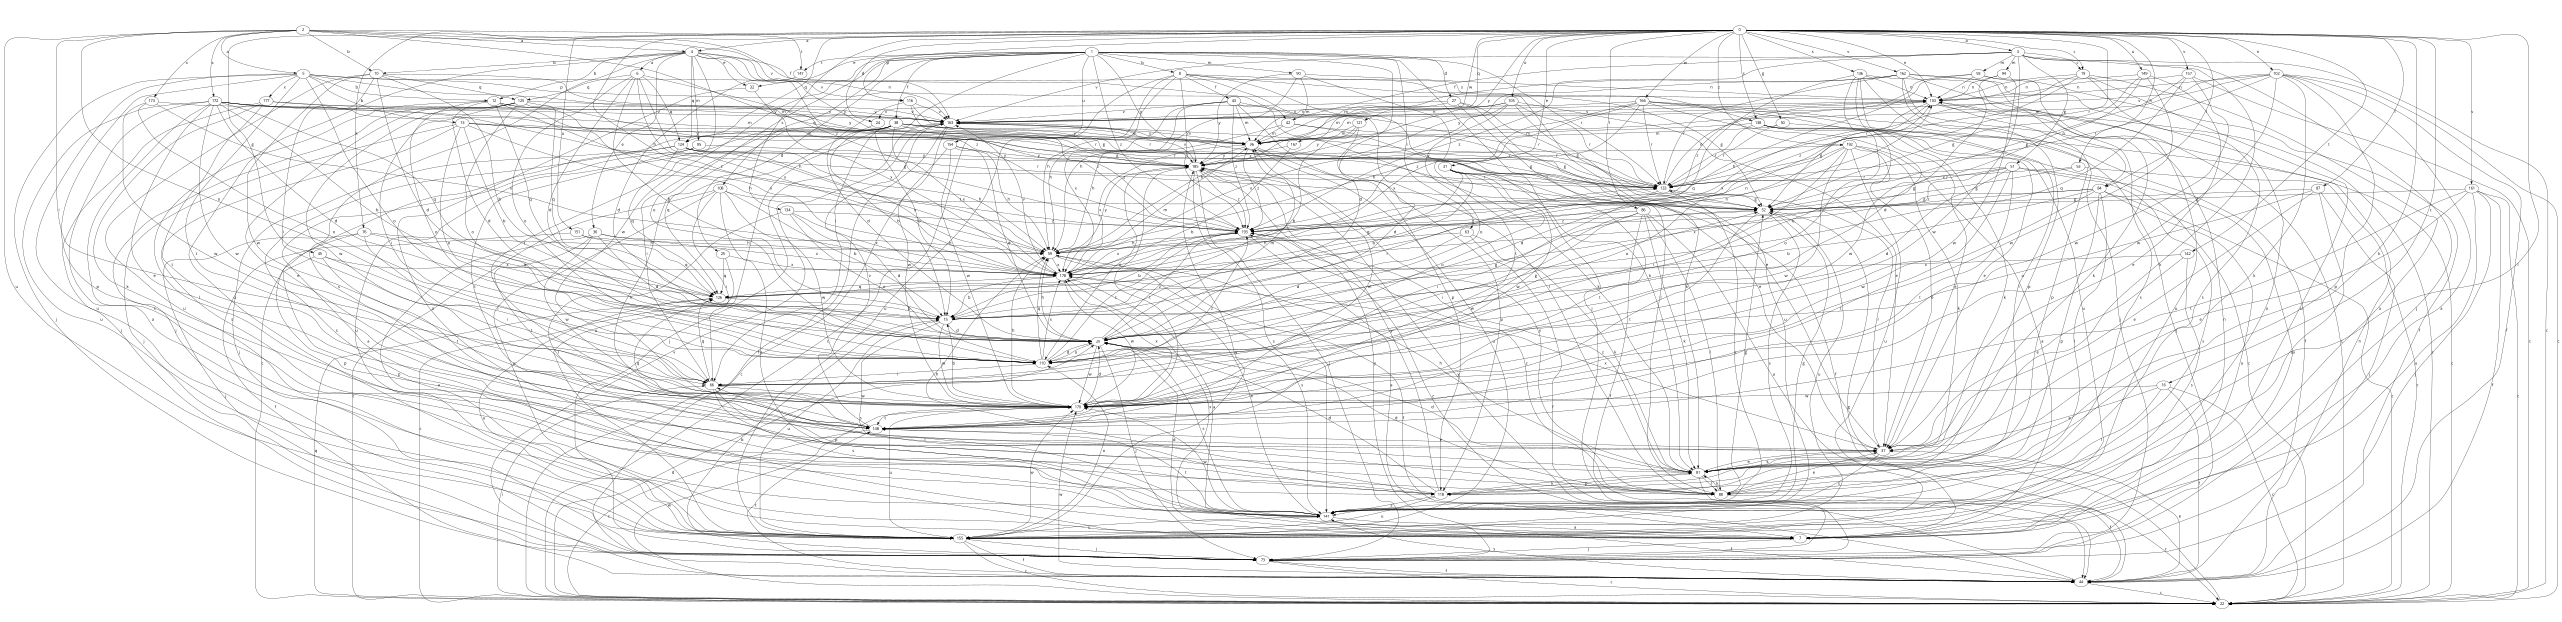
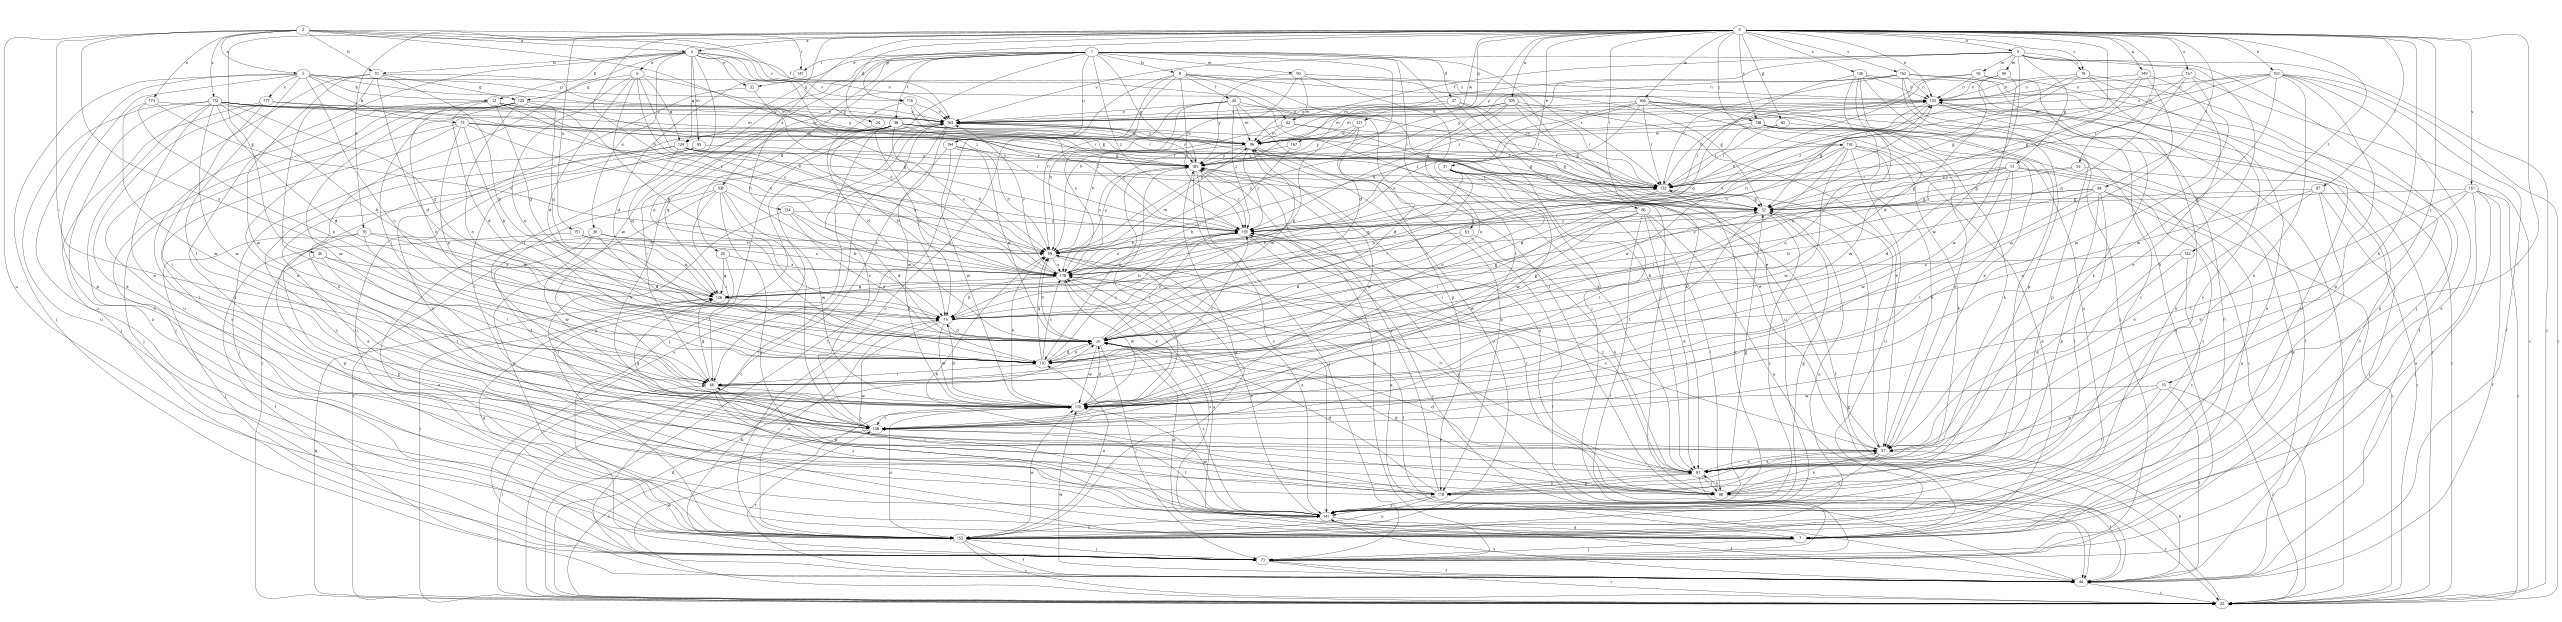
edge "27" -> "24": now "27" -> "163"
edge "162" -> "84": now "162" -> "103"
edge "108" -> "52": now "108" -> "148"
